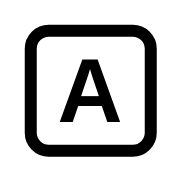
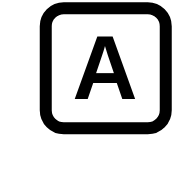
node "A": moved (91, 91) -> (106, 68)
